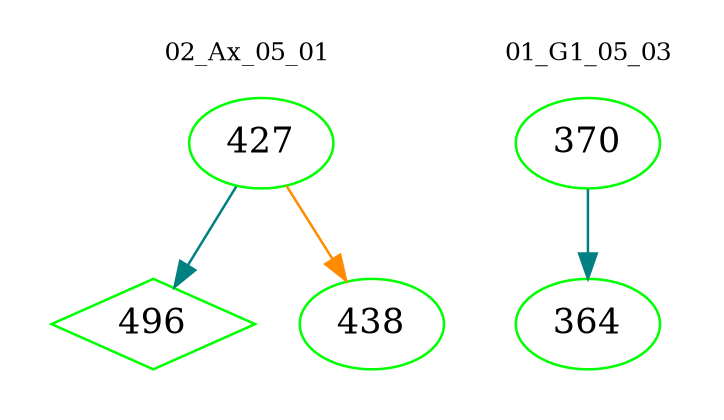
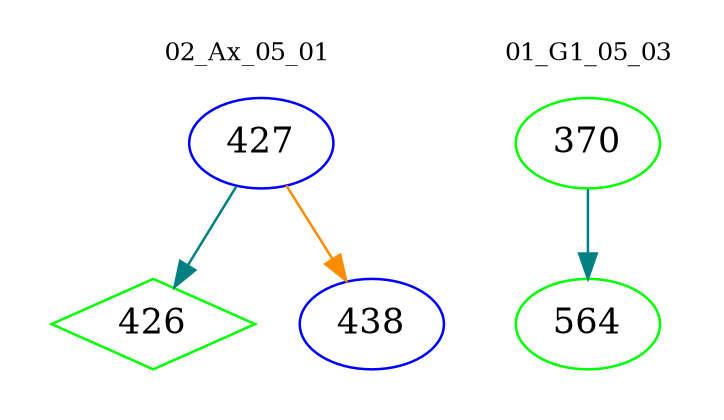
node "427": color green -> blue
node "496": label "496" -> "426"
node "438": color green -> blue
node "364": label "364" -> "564"
